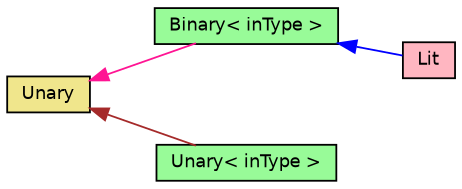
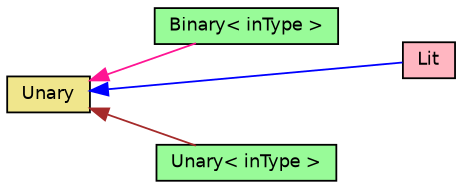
edge "Lit" -> "Binary< inType >": now "Lit" -> "Unary"
